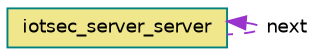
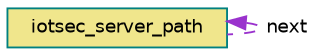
node "iotsec_server_server": label "iotsec_server_server" -> "iotsec_server_path"
